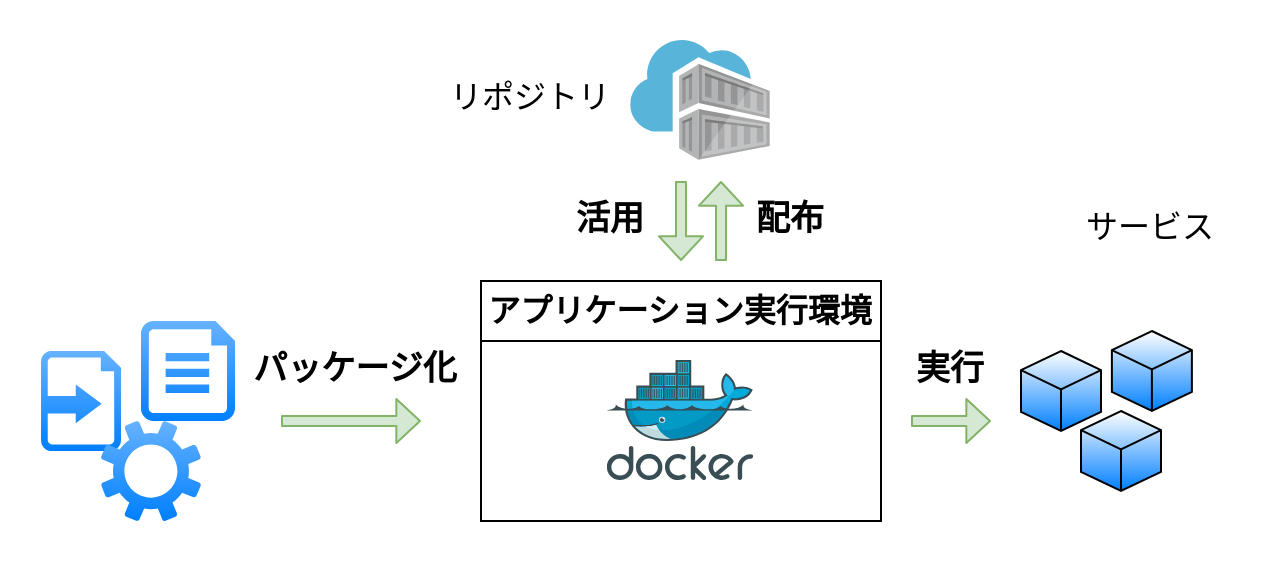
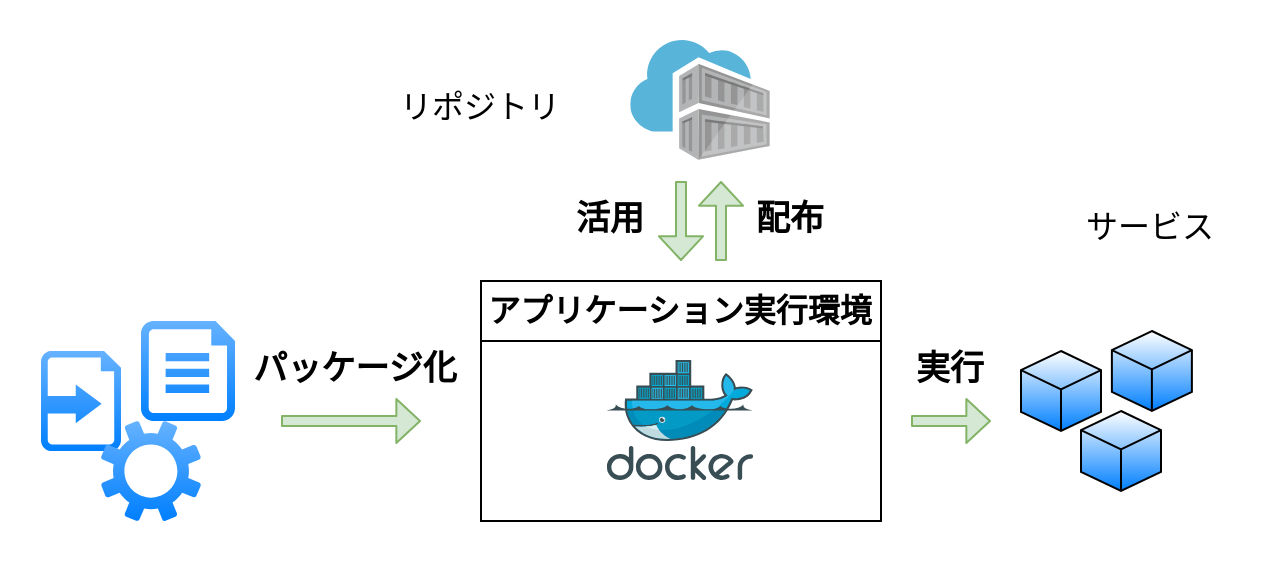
node "リポジトリ": moved (531, 96) -> (481, 106)
